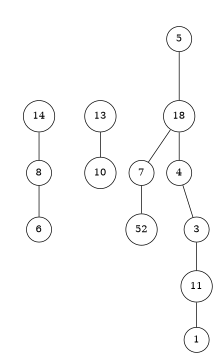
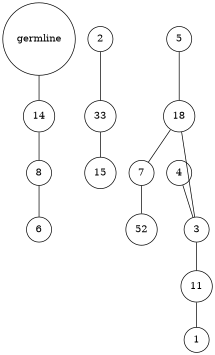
node "germline": added
node "2": added
node "13": label "13" -> "33"
edge "18" -- "4": now "18" -- "3"
node "10": label "10" -> "15"
